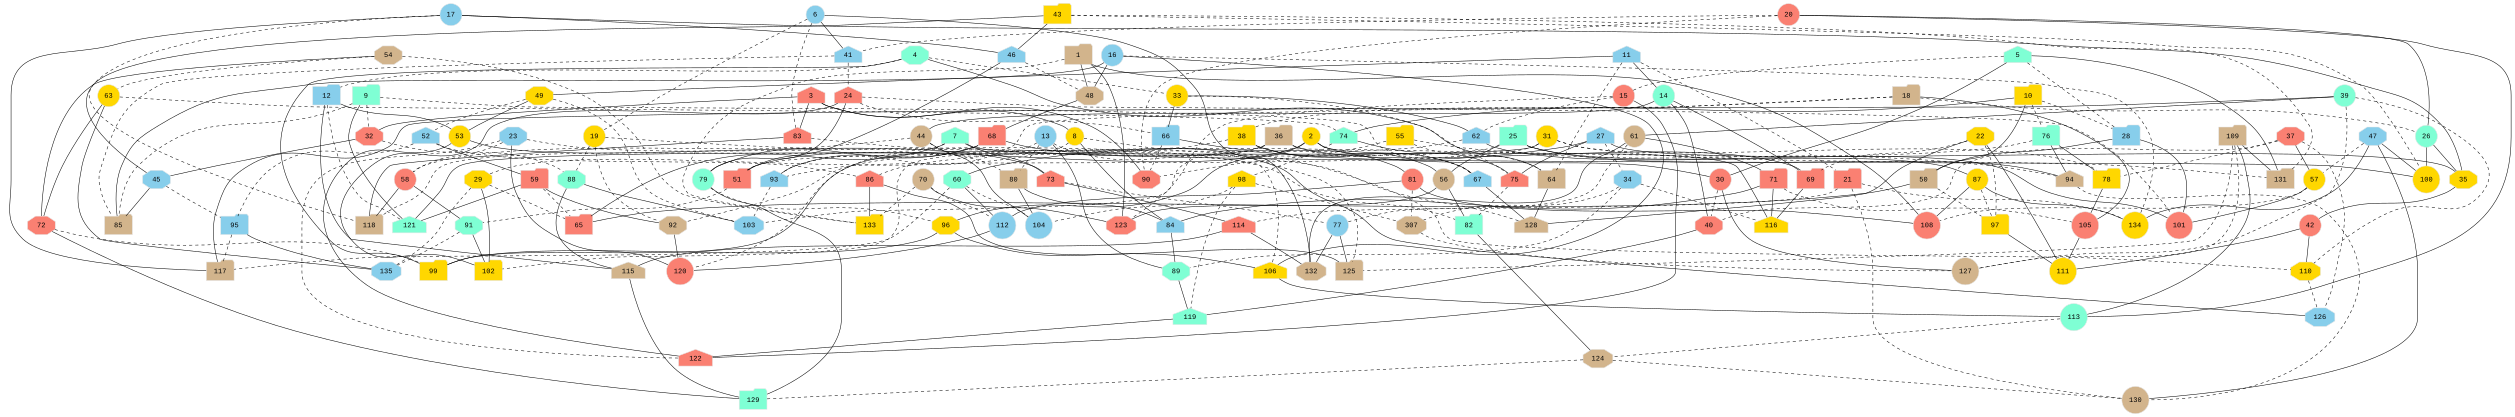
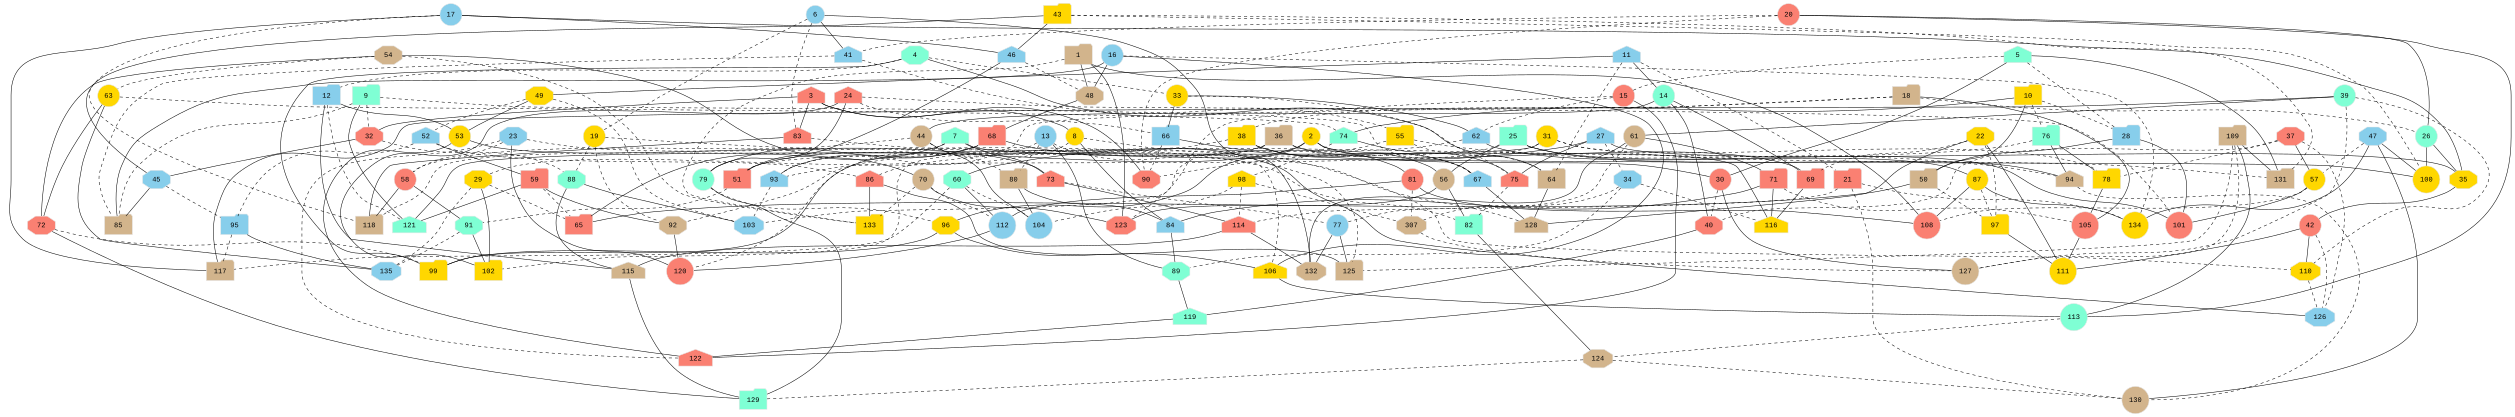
edge "41" -- "24": now "41" -- "55"
edge "54" -- "70": added
edge "98" -- "119": now "98" -- "114"
edge "42" -- "126": added
